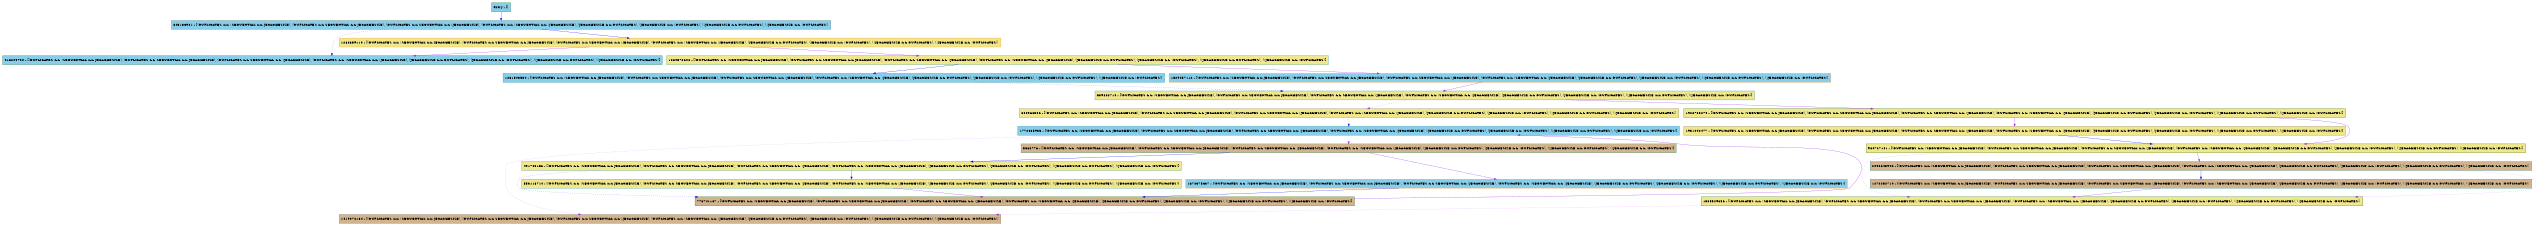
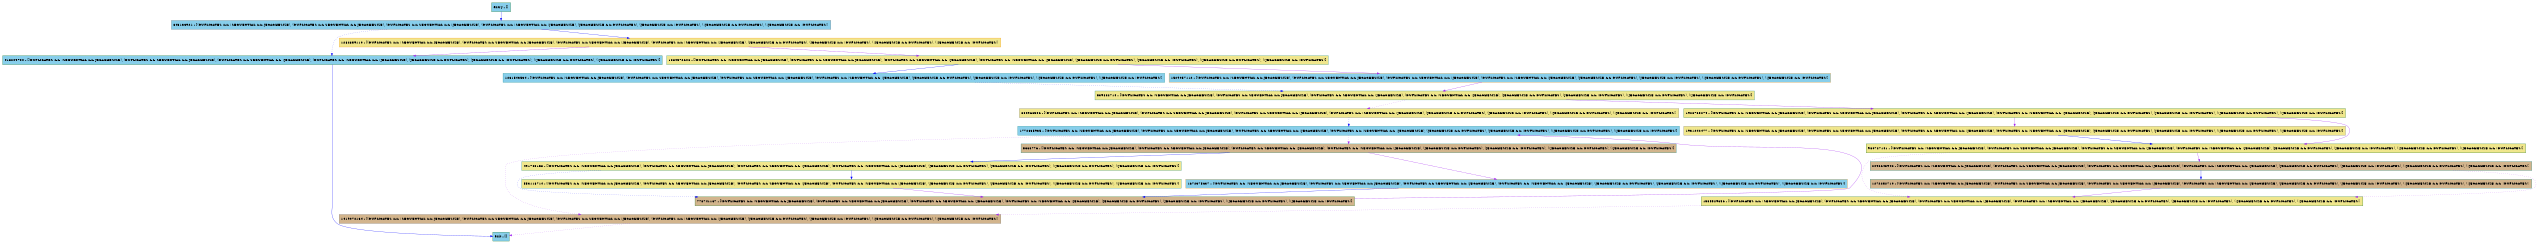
node "exit - []": added
